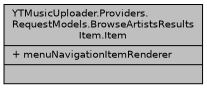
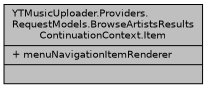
node "YTMusicUploader.Providers.": text "Item.Item" -> "ContinuationContext.Item"
